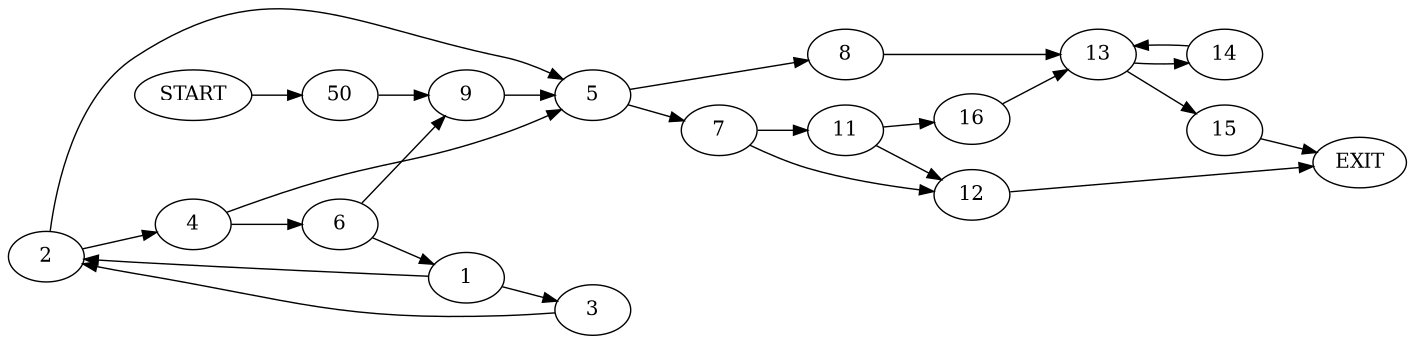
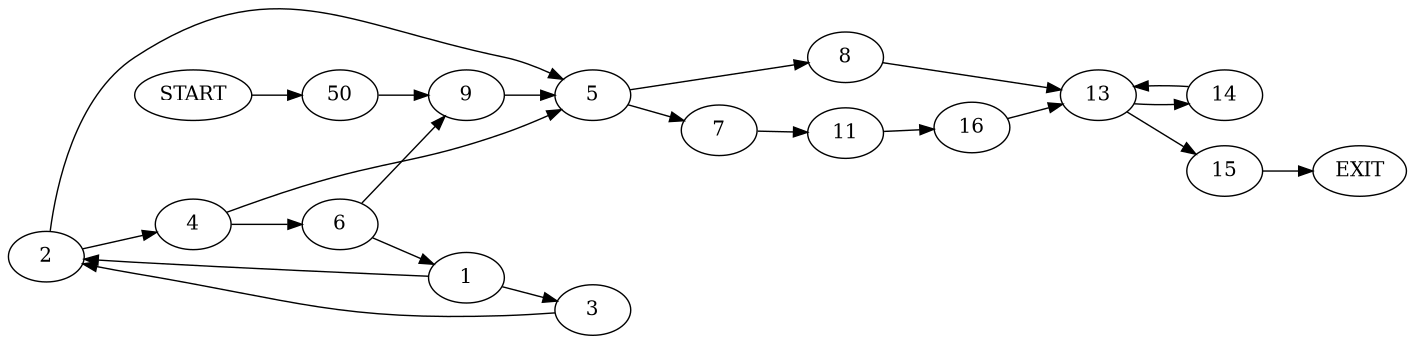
node "12": removed
